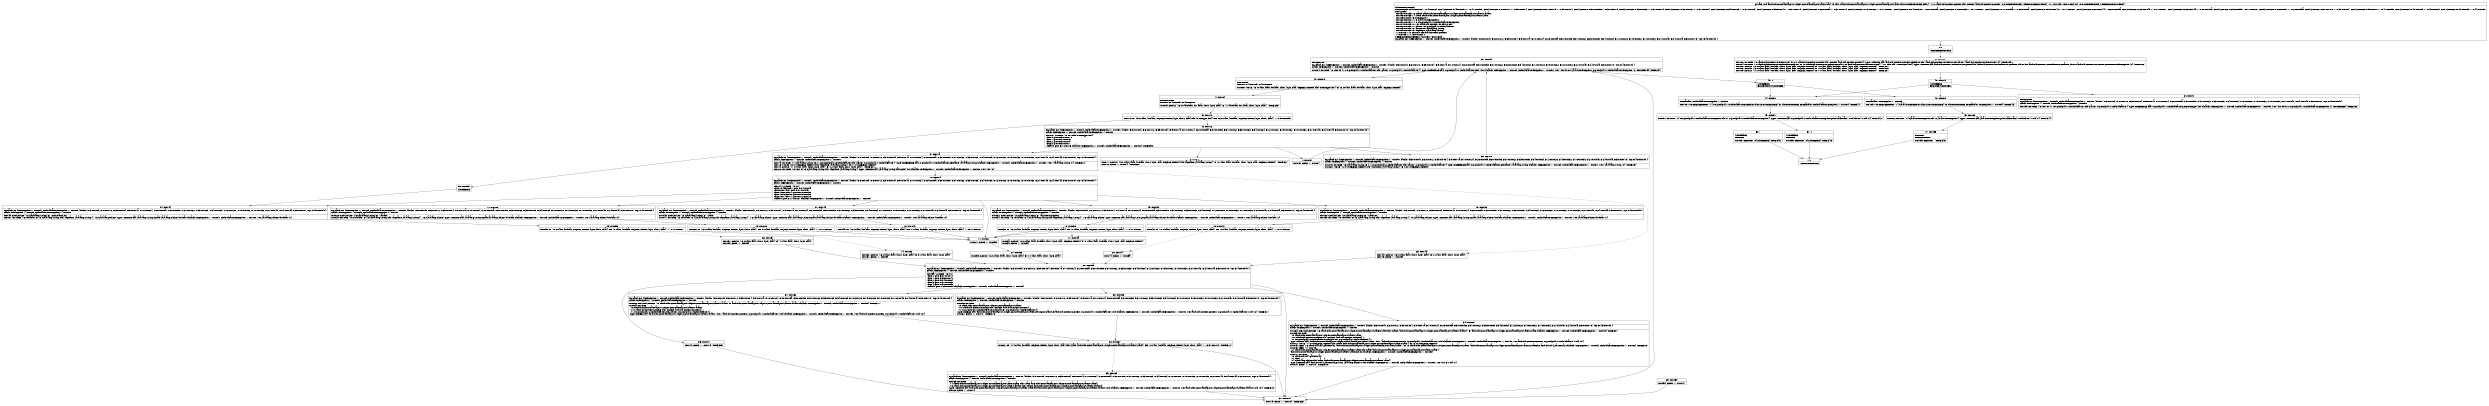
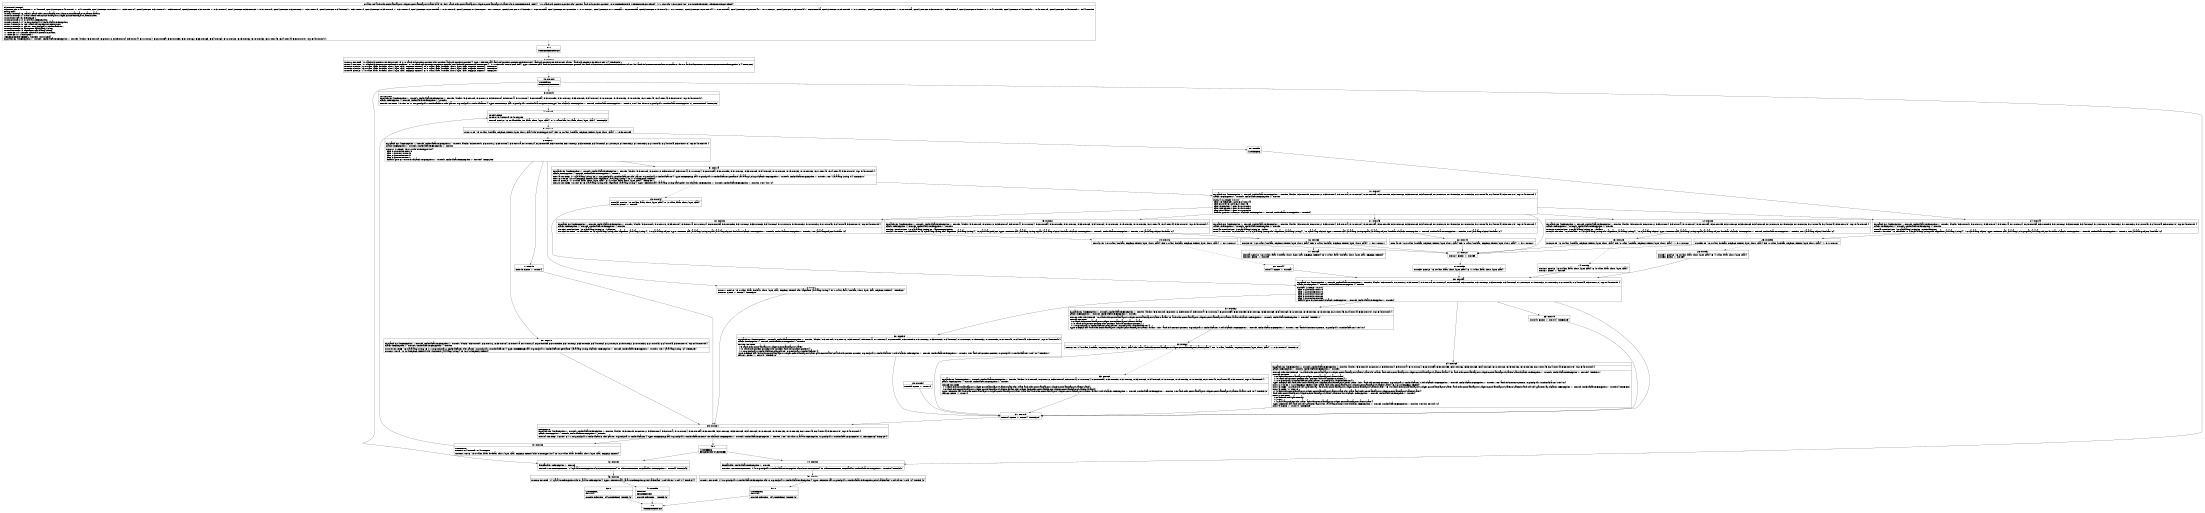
edge "3: 0x000b" -> "4: 0x000f": added
edge "30: 0x005e" -> "32: 0x0067": now "30: 0x005e" -> "37: 0x007d"
edge "8: 0x0017" -> "39: 0x0084": added
